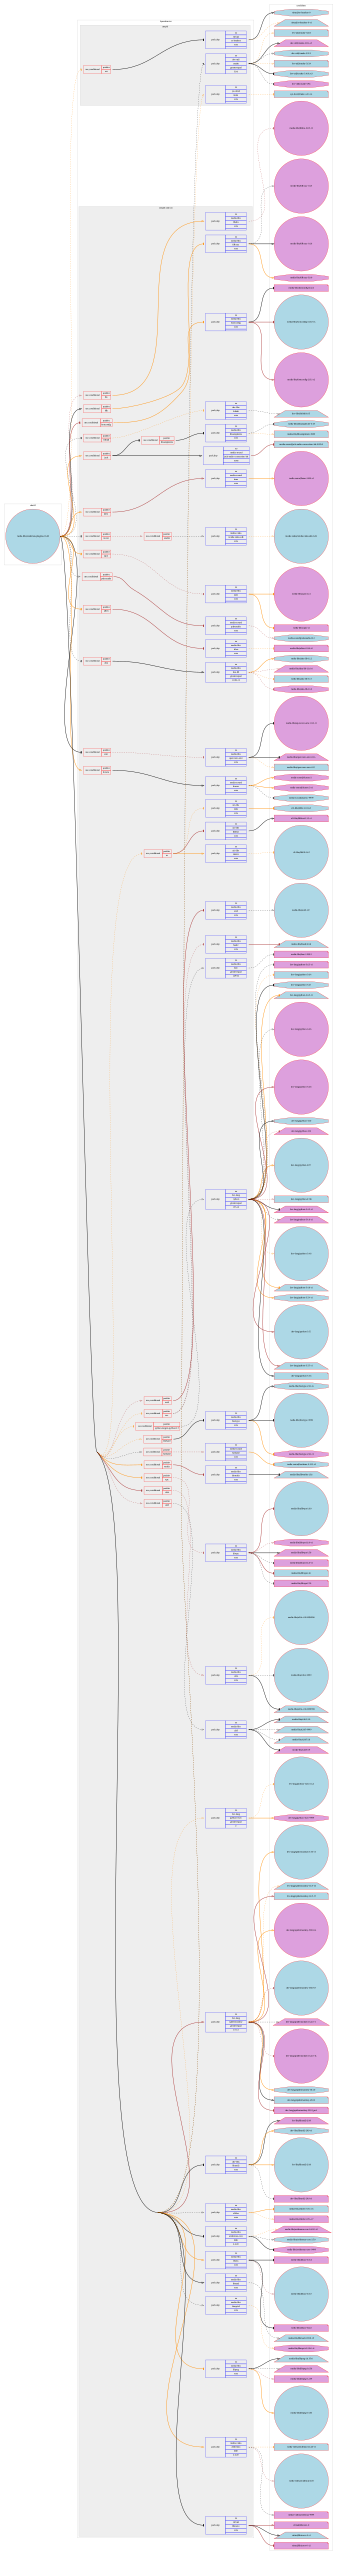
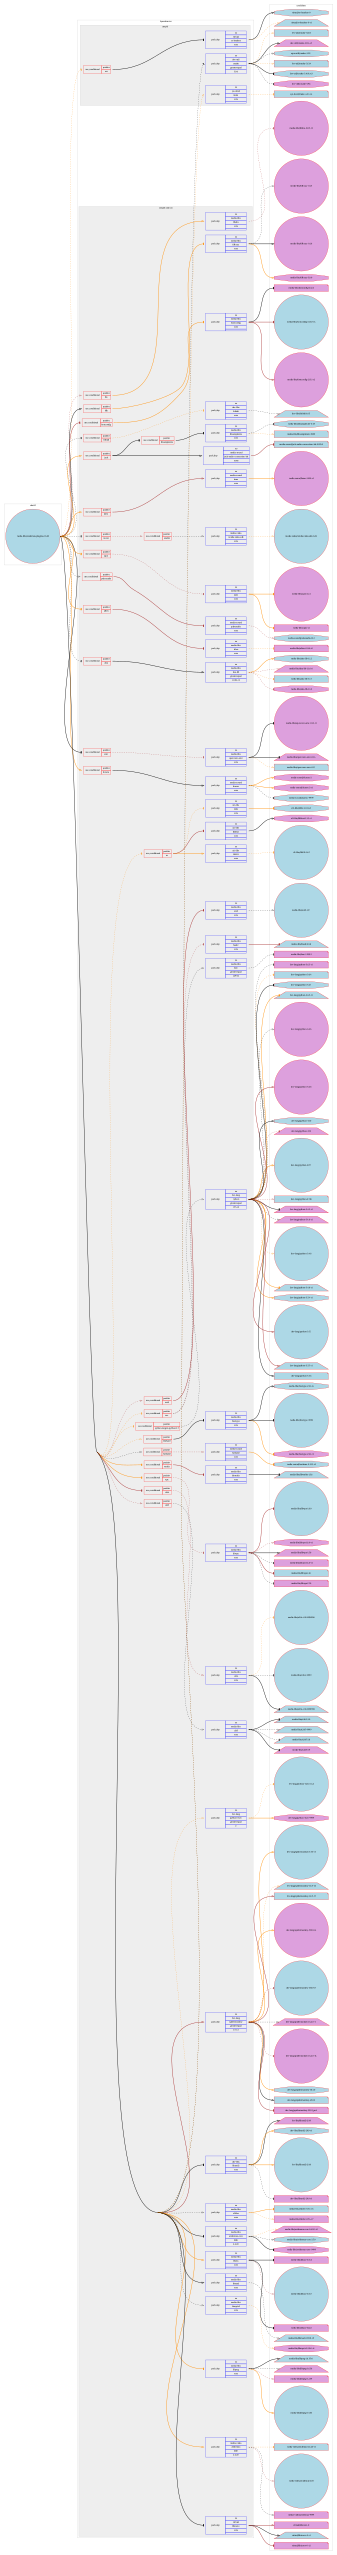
node "dev-util/cmake-3.12.3": label "dev-util/cmake-3.12.3" -> "opus-util/cmake-3.12.3"
node "x11-libs/libXext-1.3.3-r1": shape note -> octagon
